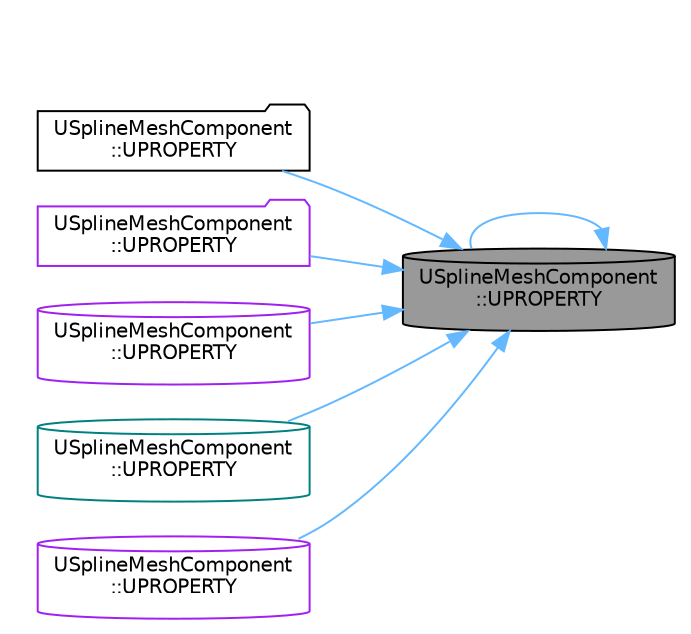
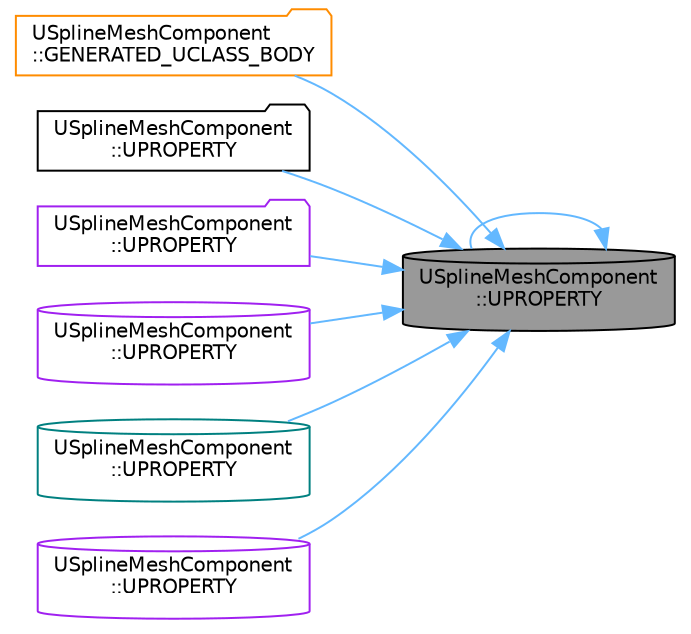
node "USplineMeshComponent ::GENERATED_UCLASS_BODY": added
